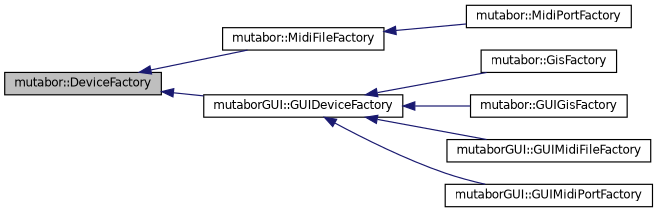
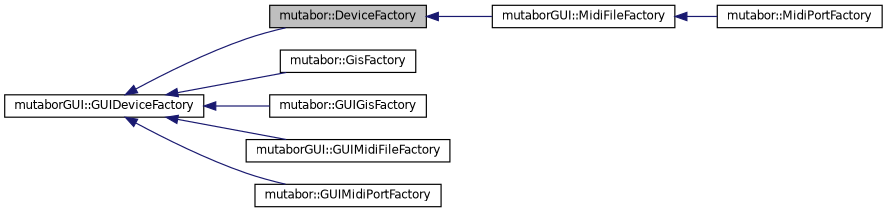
node "mutabor::MidiFileFactory": label "mutabor::MidiFileFactory" -> "mutaborGUI::MidiFileFactory"
edge "mutaborGUI::GUIDeviceFactory" -> "mutabor::DeviceFactory": reversed
node "mutaborGUI::GUIMidiPortFactory": label "mutaborGUI::GUIMidiPortFactory" -> "mutabor::GUIMidiPortFactory"
